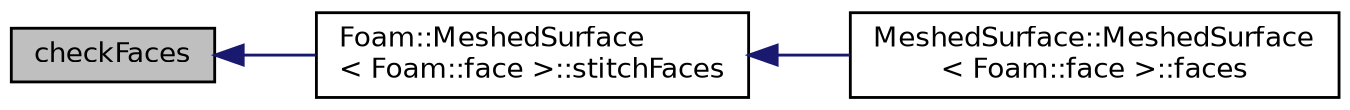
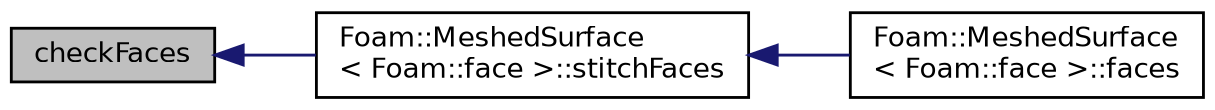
node "MeshedSurface::MeshedSurface < Foam::face >::faces": label "MeshedSurface::MeshedSurface < Foam::face >::faces" -> "Foam::MeshedSurface < Foam::face >::faces"
